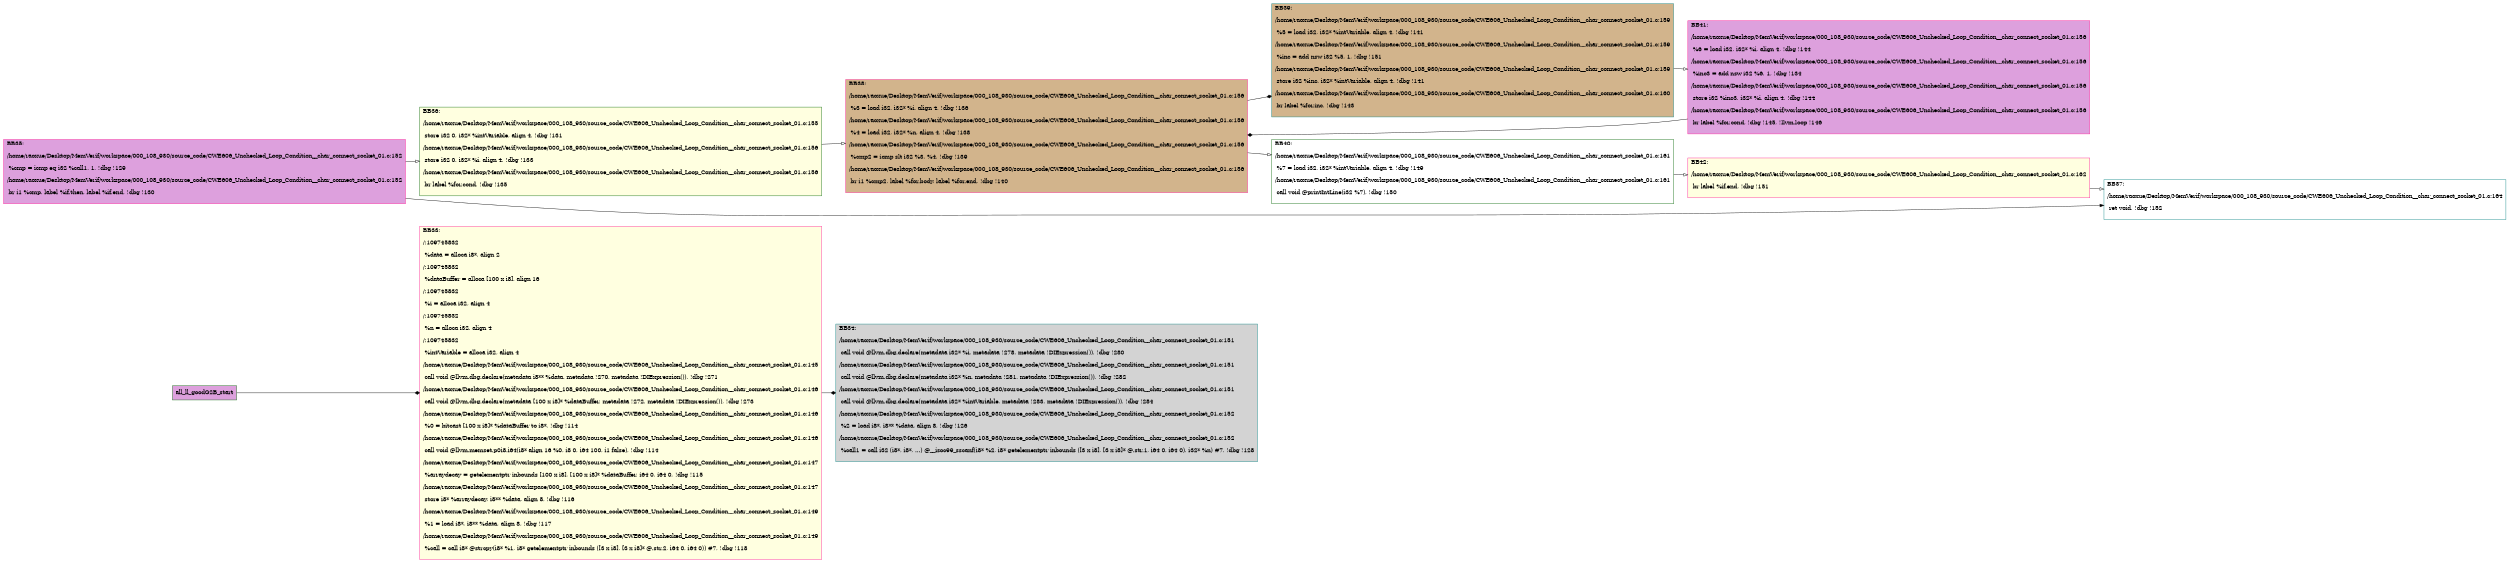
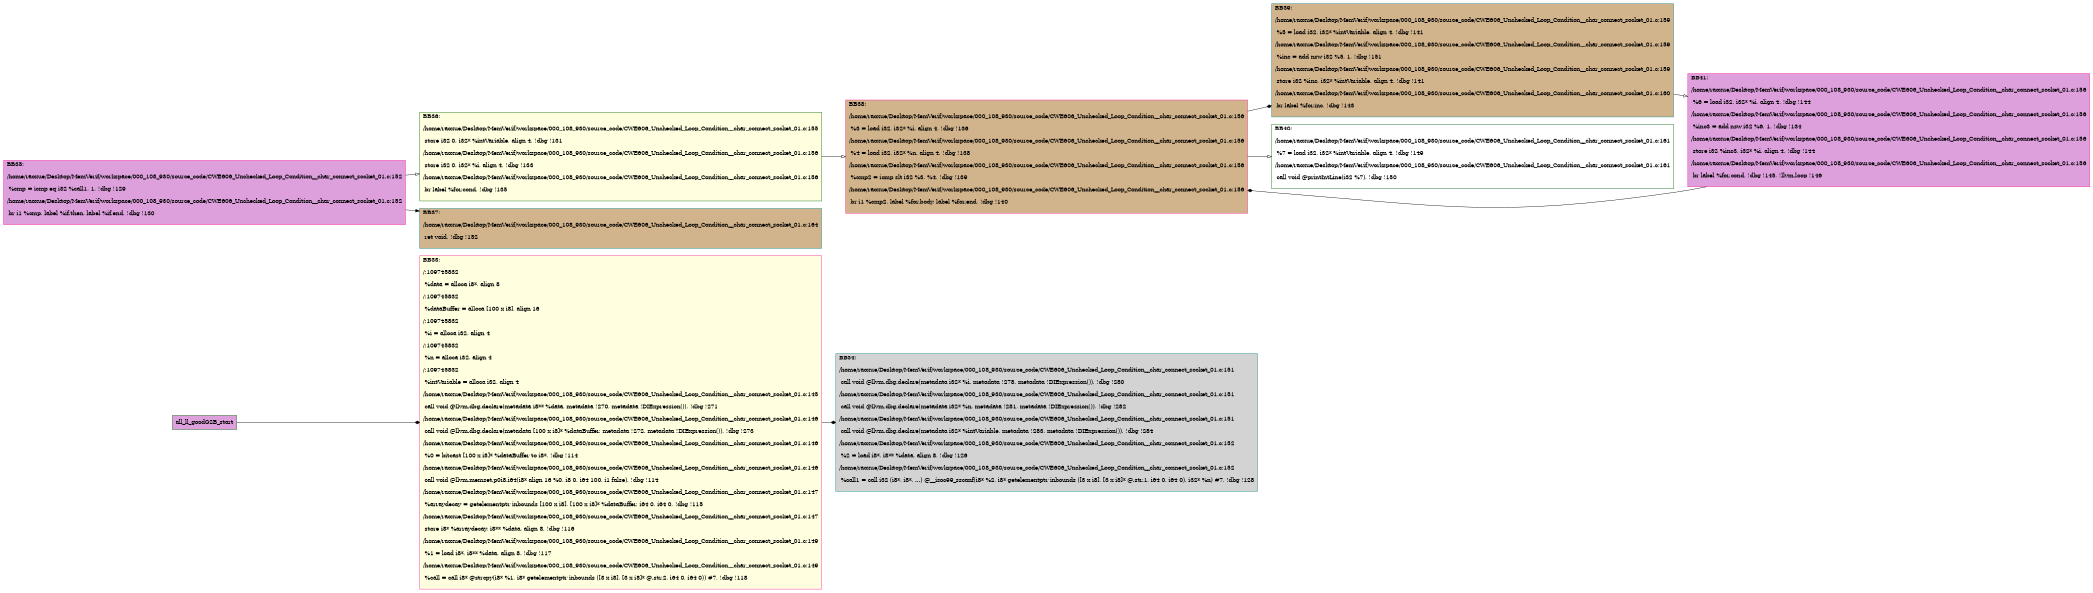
node "BB42:": removed
node "BB37:": fillcolor white -> tan
node "BB33:": text "%data = alloca i8*, align 2" -> "%data = alloca i8*, align 8"
